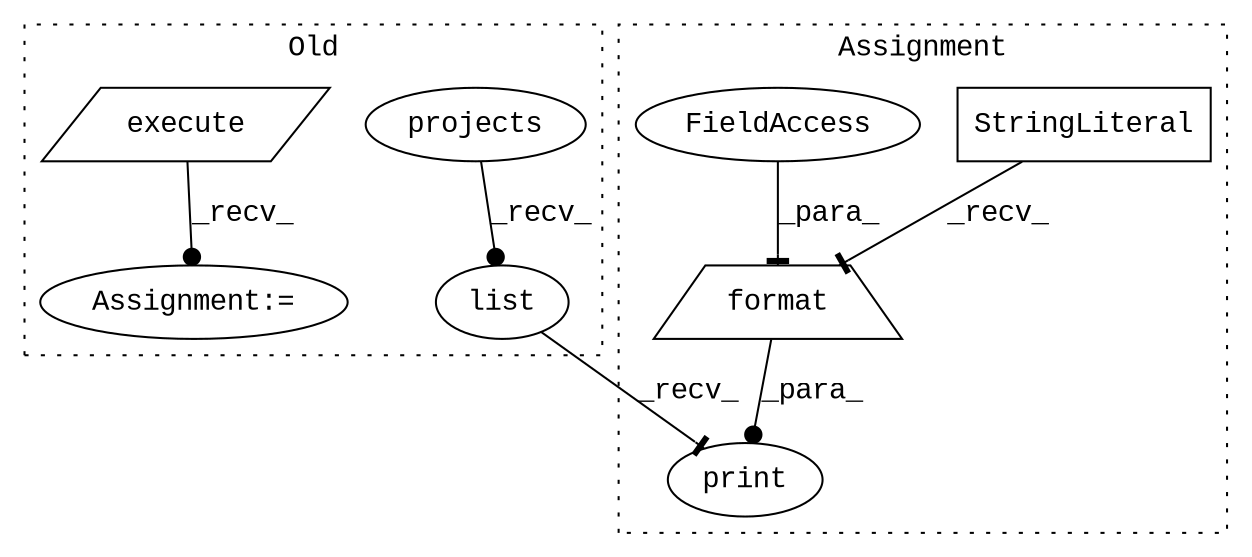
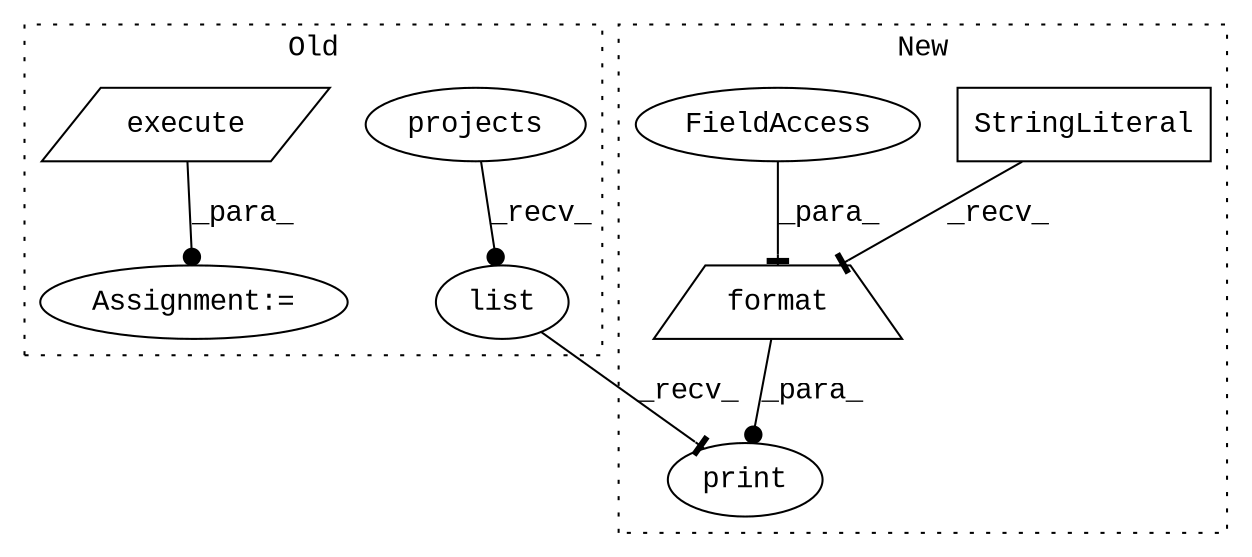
cluster "Assignment": label "Assignment" -> "New"
edge "execute" -> "Assignment:=": label "_recv_" -> "_para_"
